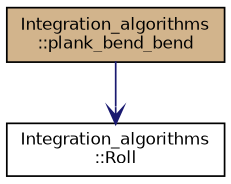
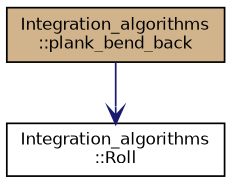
node "Integration_algorithms ::plank_bend_bend": label "Integration_algorithms ::plank_bend_bend" -> "Integration_algorithms ::plank_bend_back"
